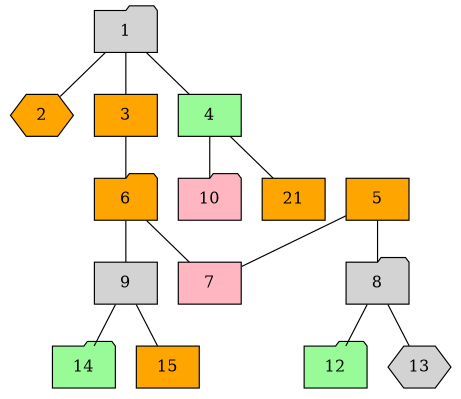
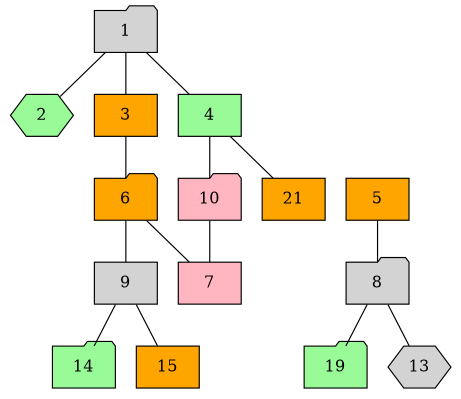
node "2": fillcolor orange -> palegreen
edge "5" -- "7": now "10" -- "7"
node "12": label "12" -> "19"
